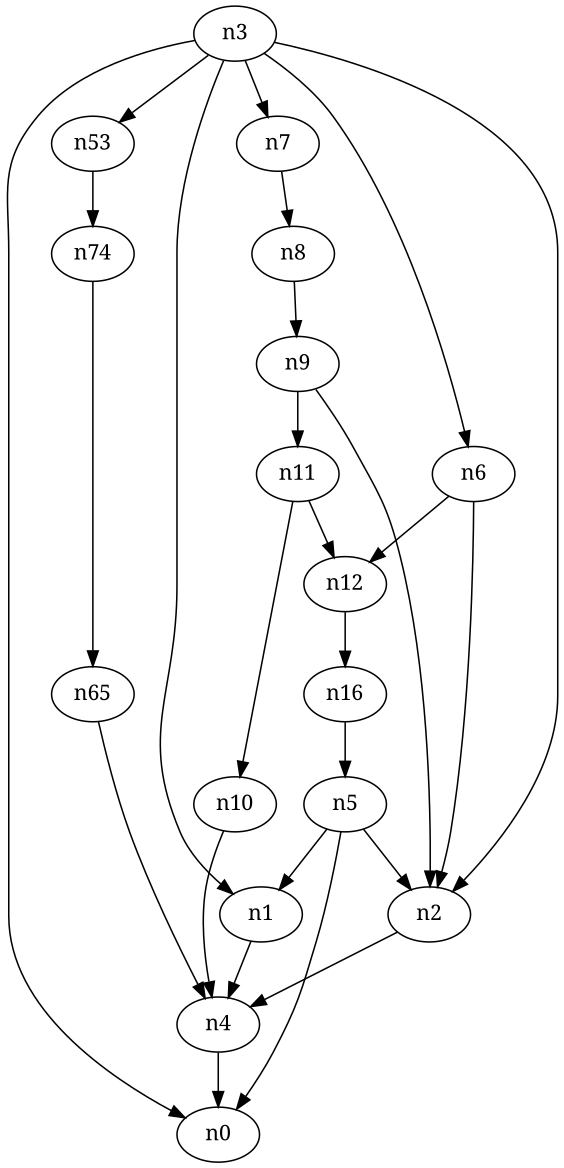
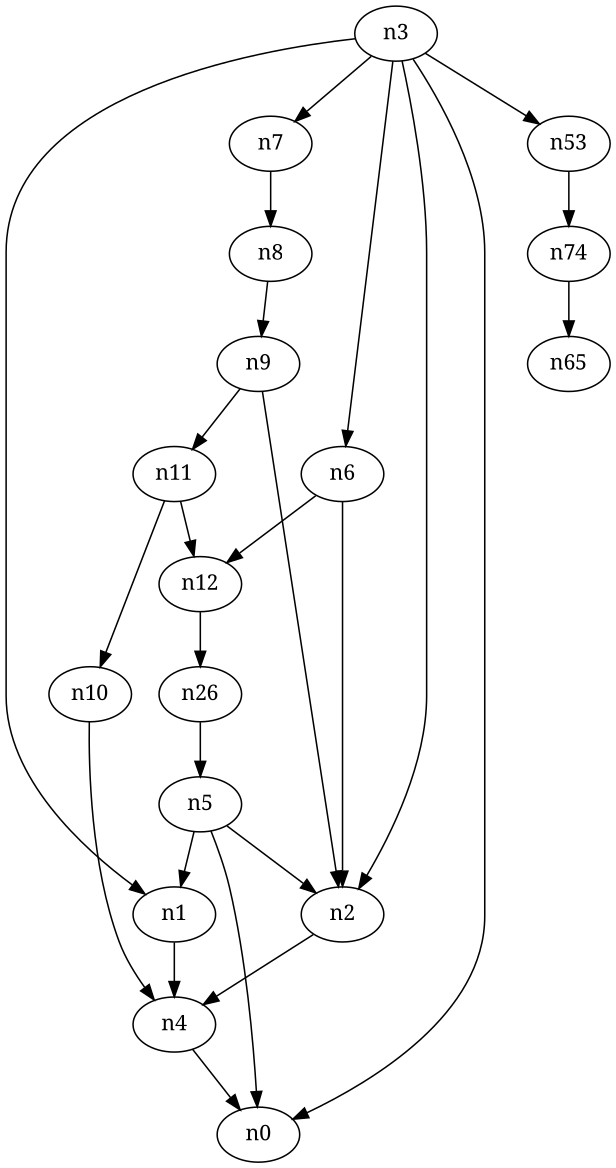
node "n16": label "n16" -> "n26"
edge "n65" -> "n4": removed
